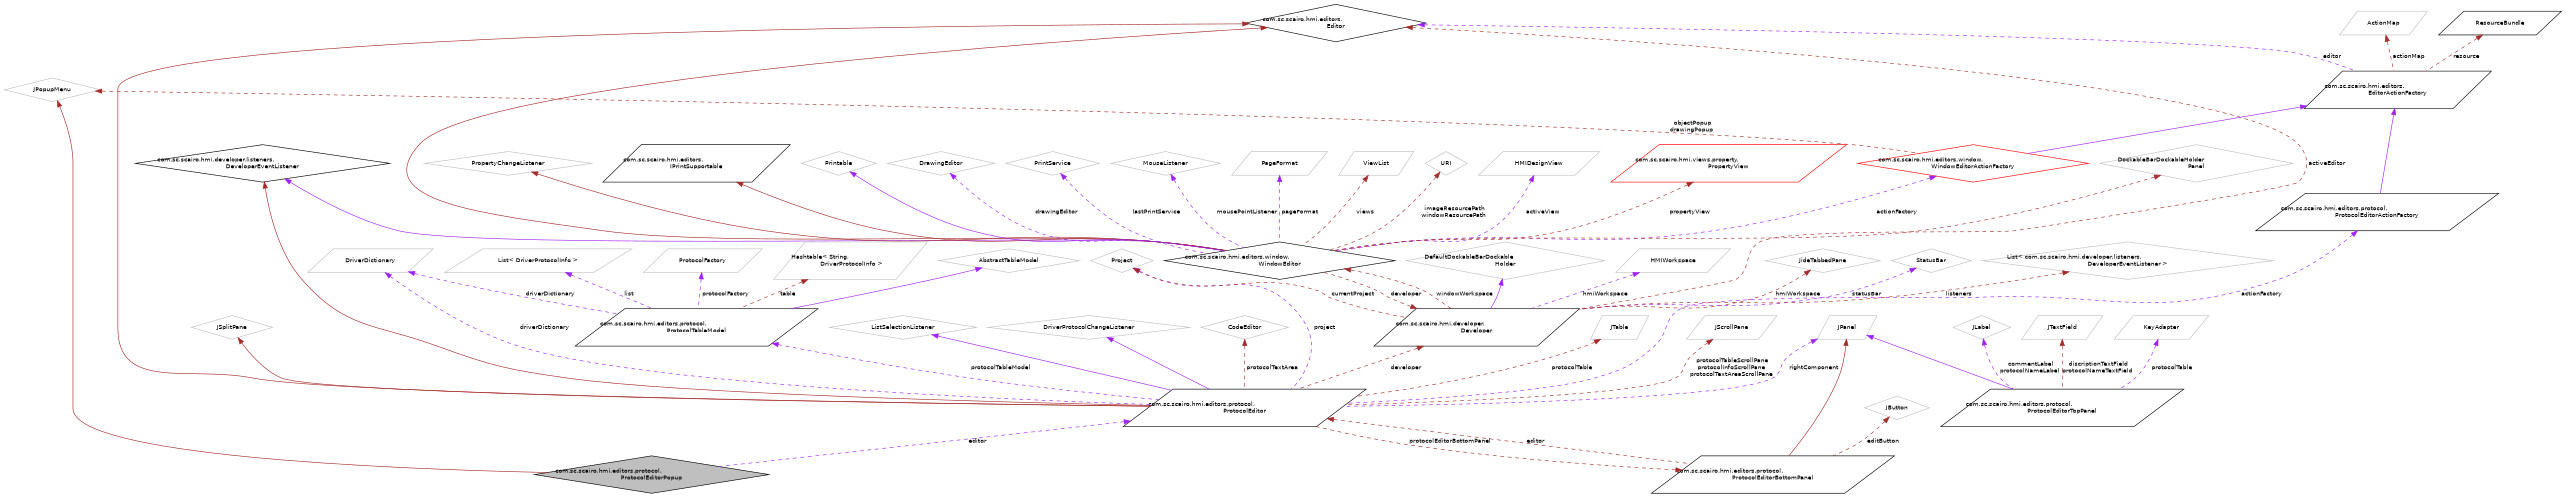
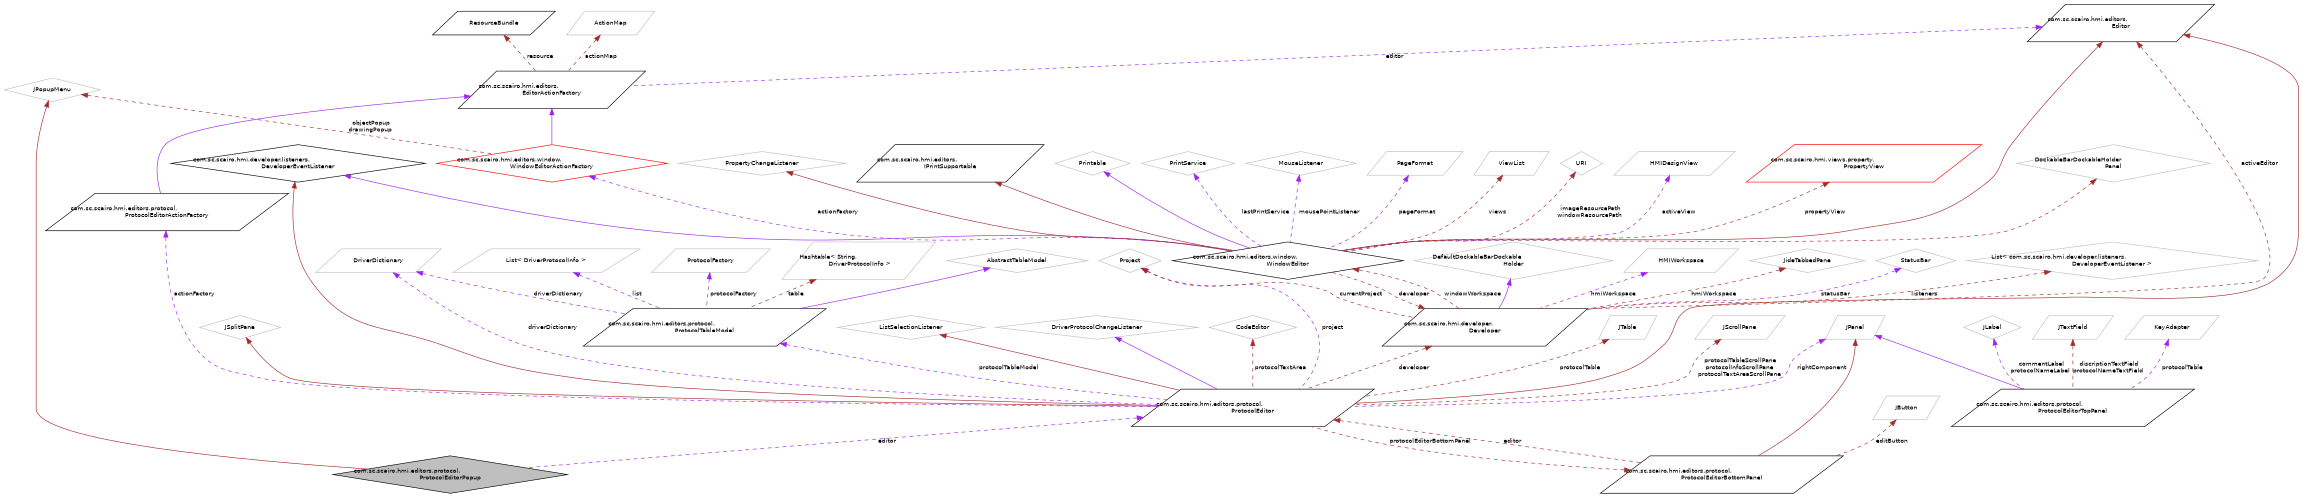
node "com.sc.scairo.hmi.editors. Editor": shape diamond -> parallelogram
node "DrawingEditor": removed
edge "com.sc.scairo.hmi.editors.protocol. ProtocolEditor" -> "ListSelectionListener": color purple -> brown
node "JButton": shape diamond -> parallelogram
